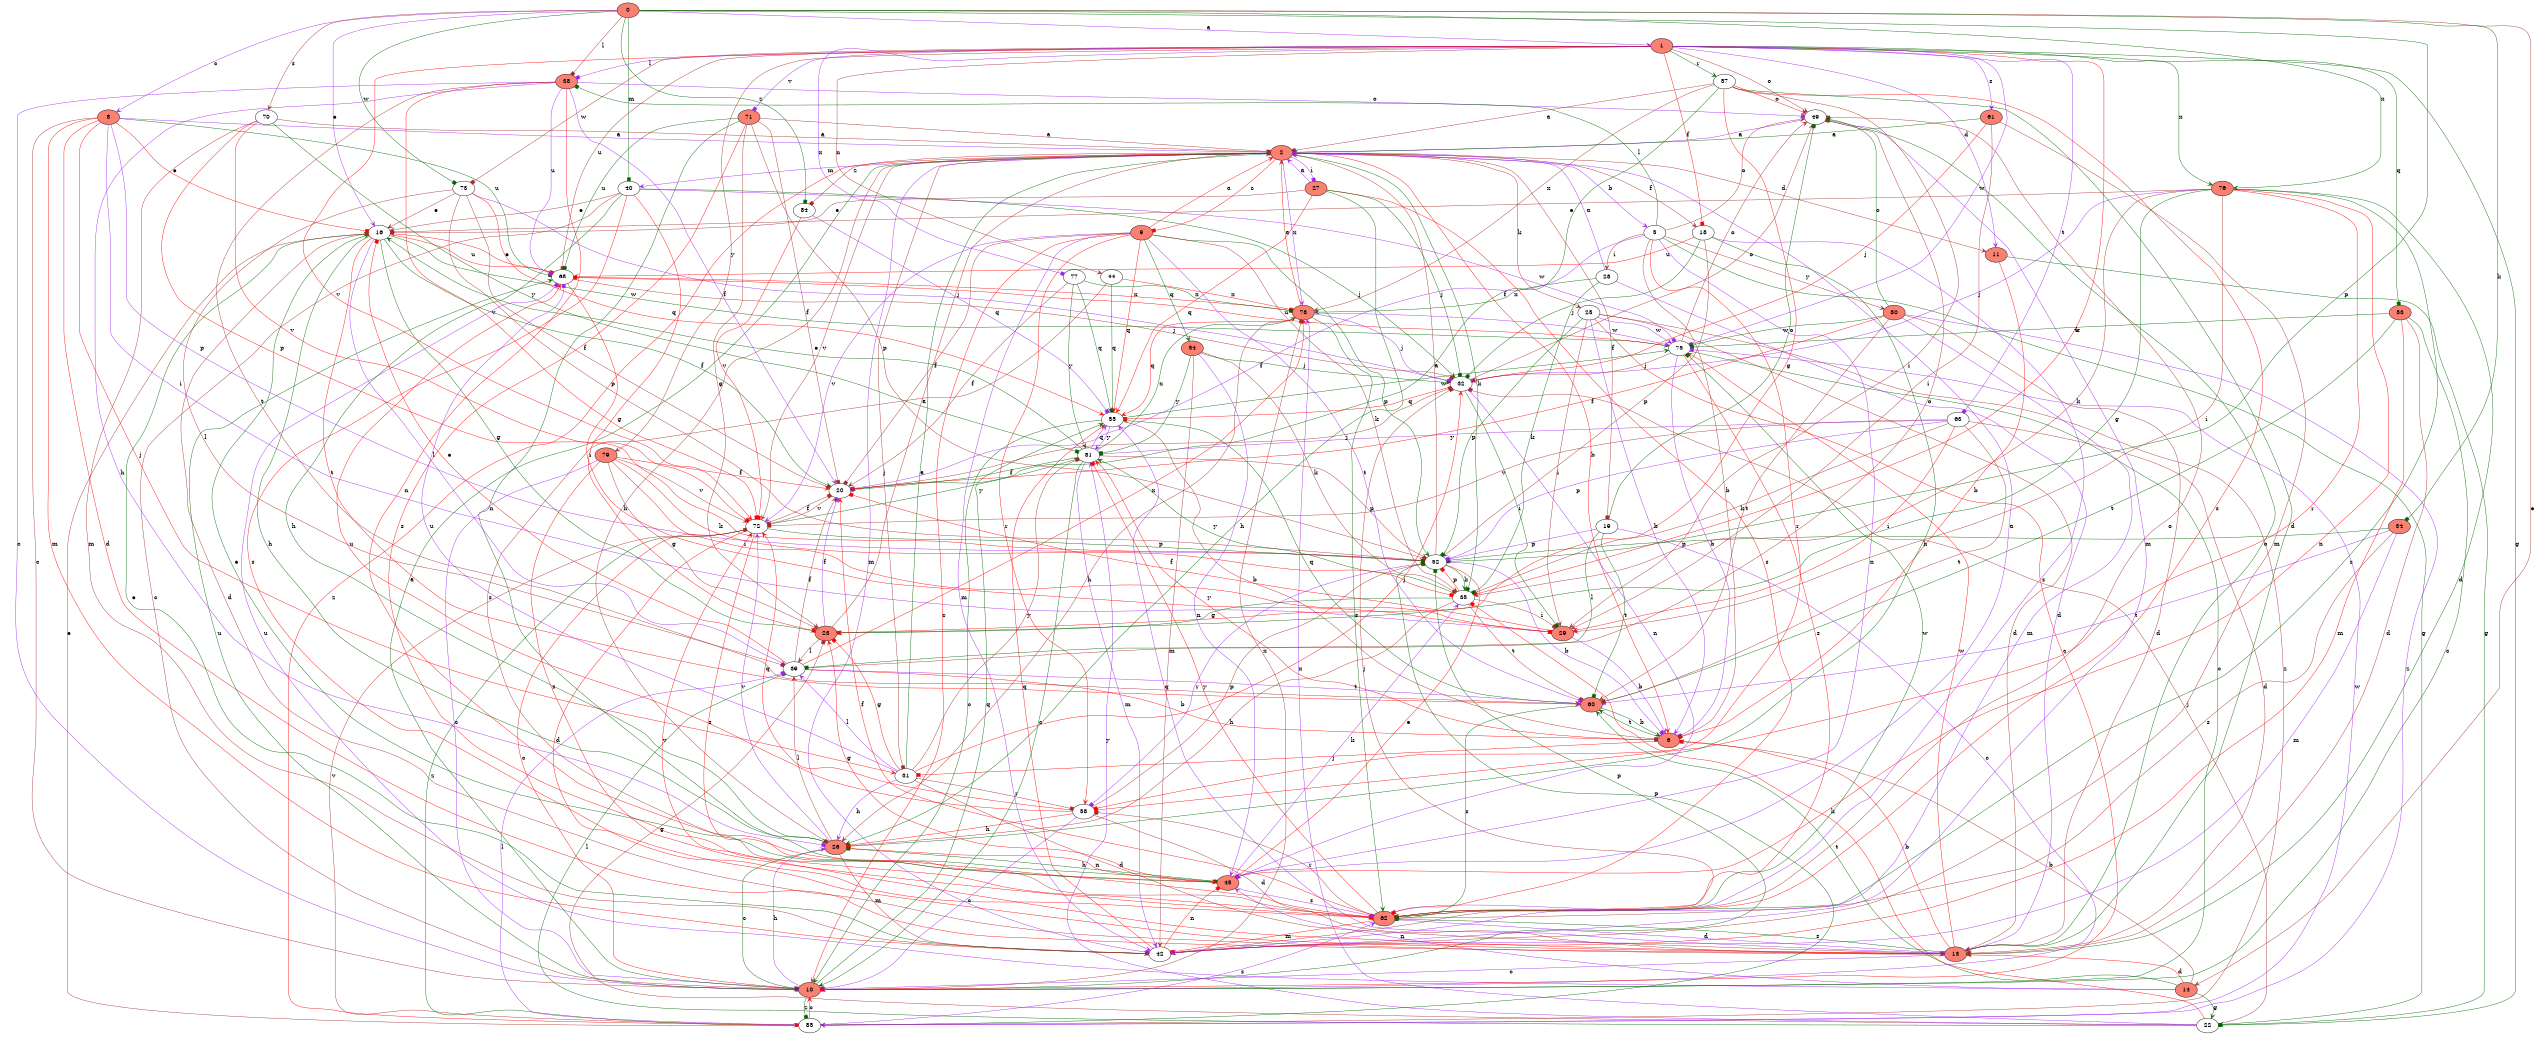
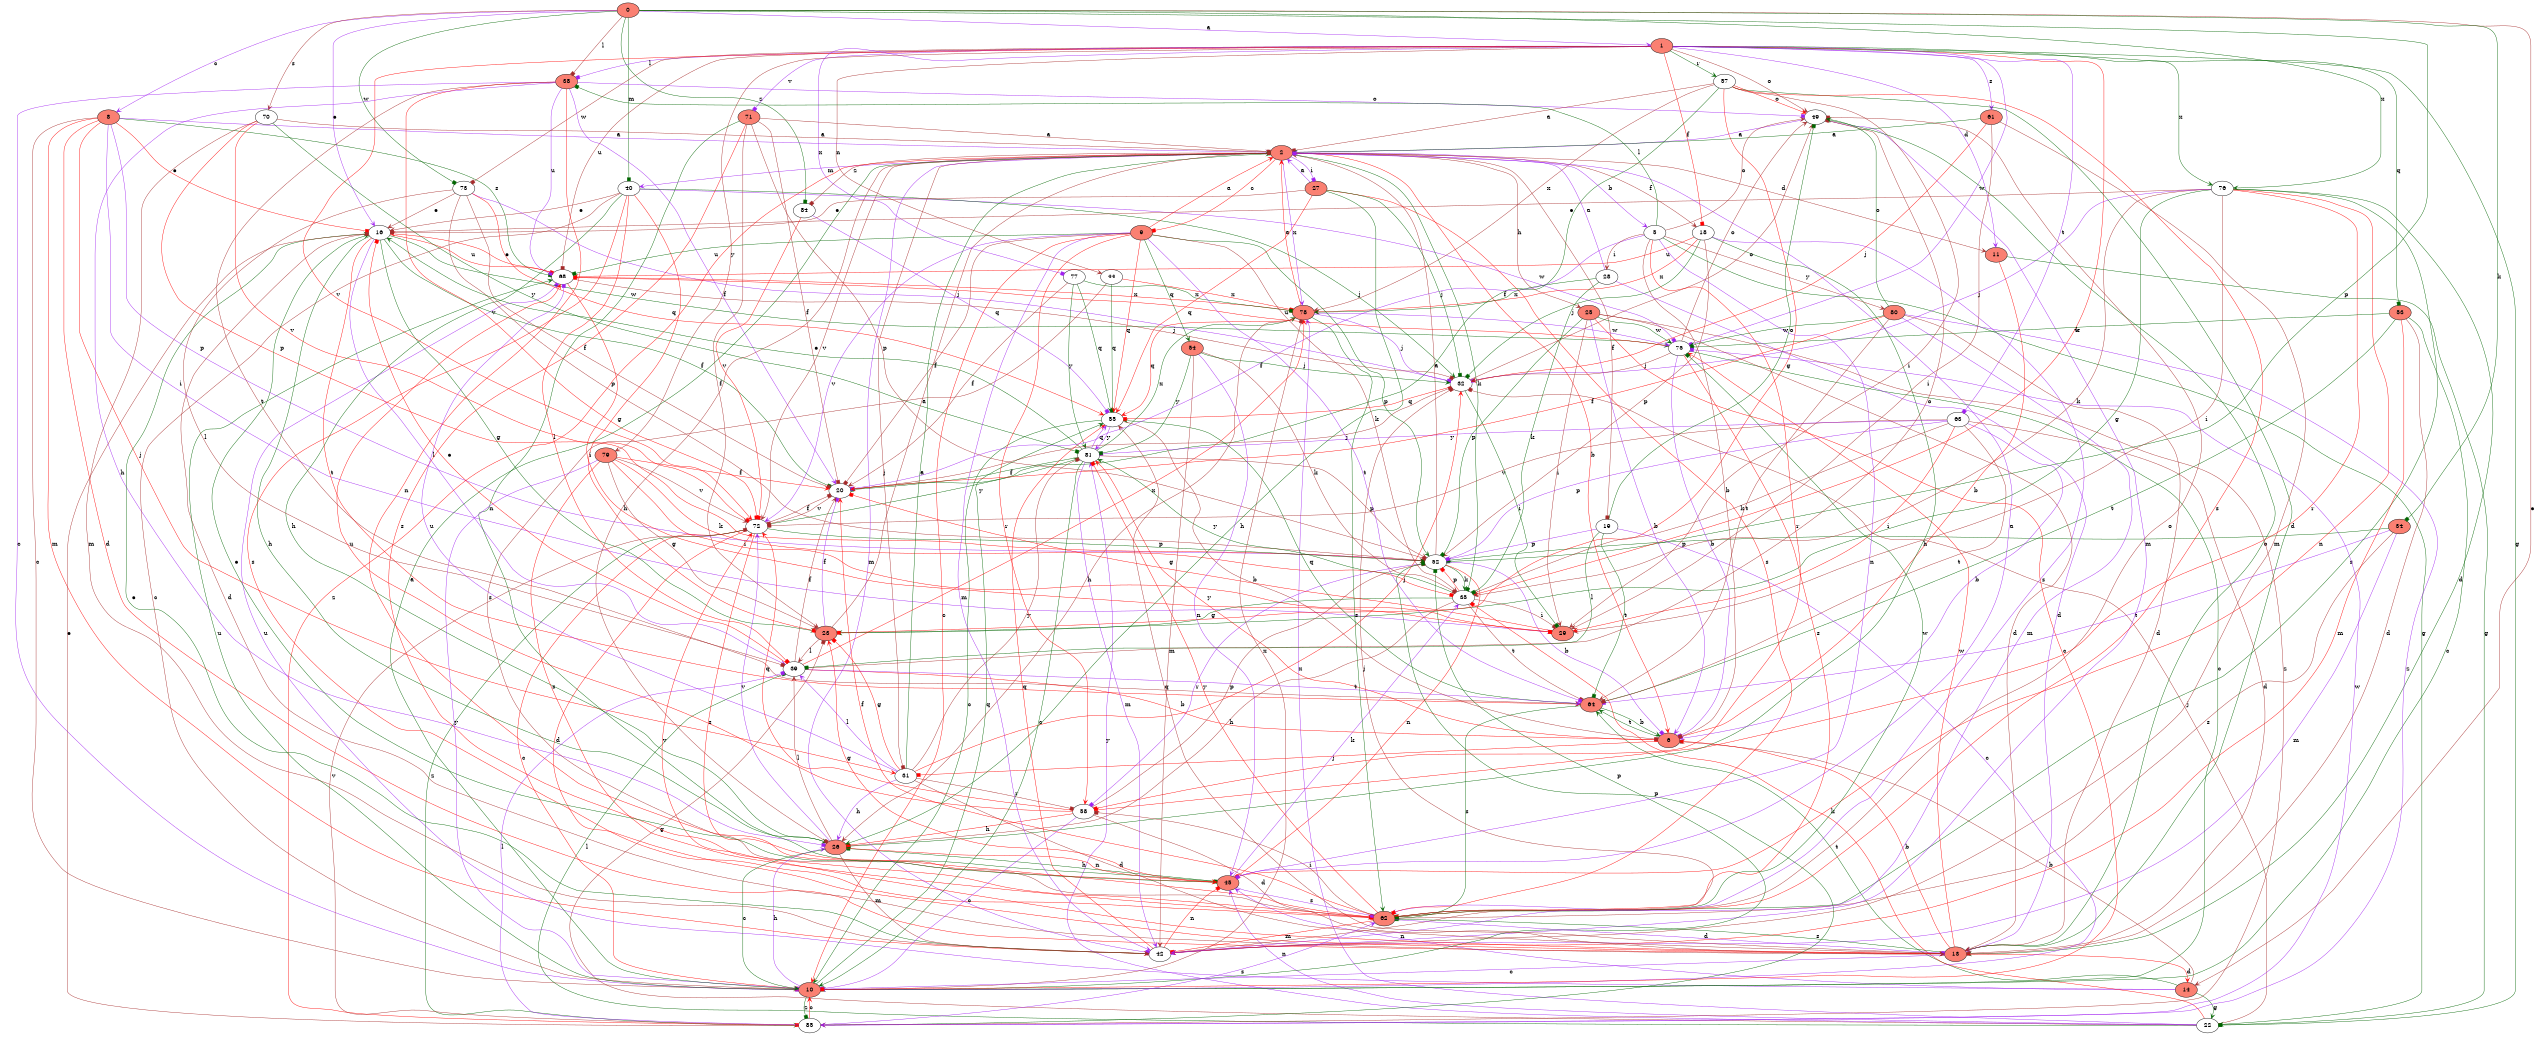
edge "71" -> "68": now "9" -> "68"
edge "8" -> "68": label "u" -> "s"
node "76": fillcolor salmon -> white
edge "2" -> "25": label "k" -> "h"
edge "18" -> "78": added, label "x"
node "25": fillcolor white -> salmon
edge "25" -> "75": color purple -> darkgreen
edge "16" -> "20": arrowhead vee -> box
edge "55" -> "75": removed, label "w"
edge "71" -> "23": label "g" -> "f"
edge "40" -> "39": added, label "l"
edge "29" -> "20": label "f" -> "g"
edge "29" -> "6": now "63" -> "6"
node "60": label "60" -> "64"
edge "79" -> "10": label "c" -> "y"
edge "52" -> "45": label "e" -> "n"
edge "32" -> "45": now "22" -> "45"
edge "62" -> "58": label "r" -> "i"
edge "13" -> "55": color purple -> brown
edge "14" -> "13": reversed
